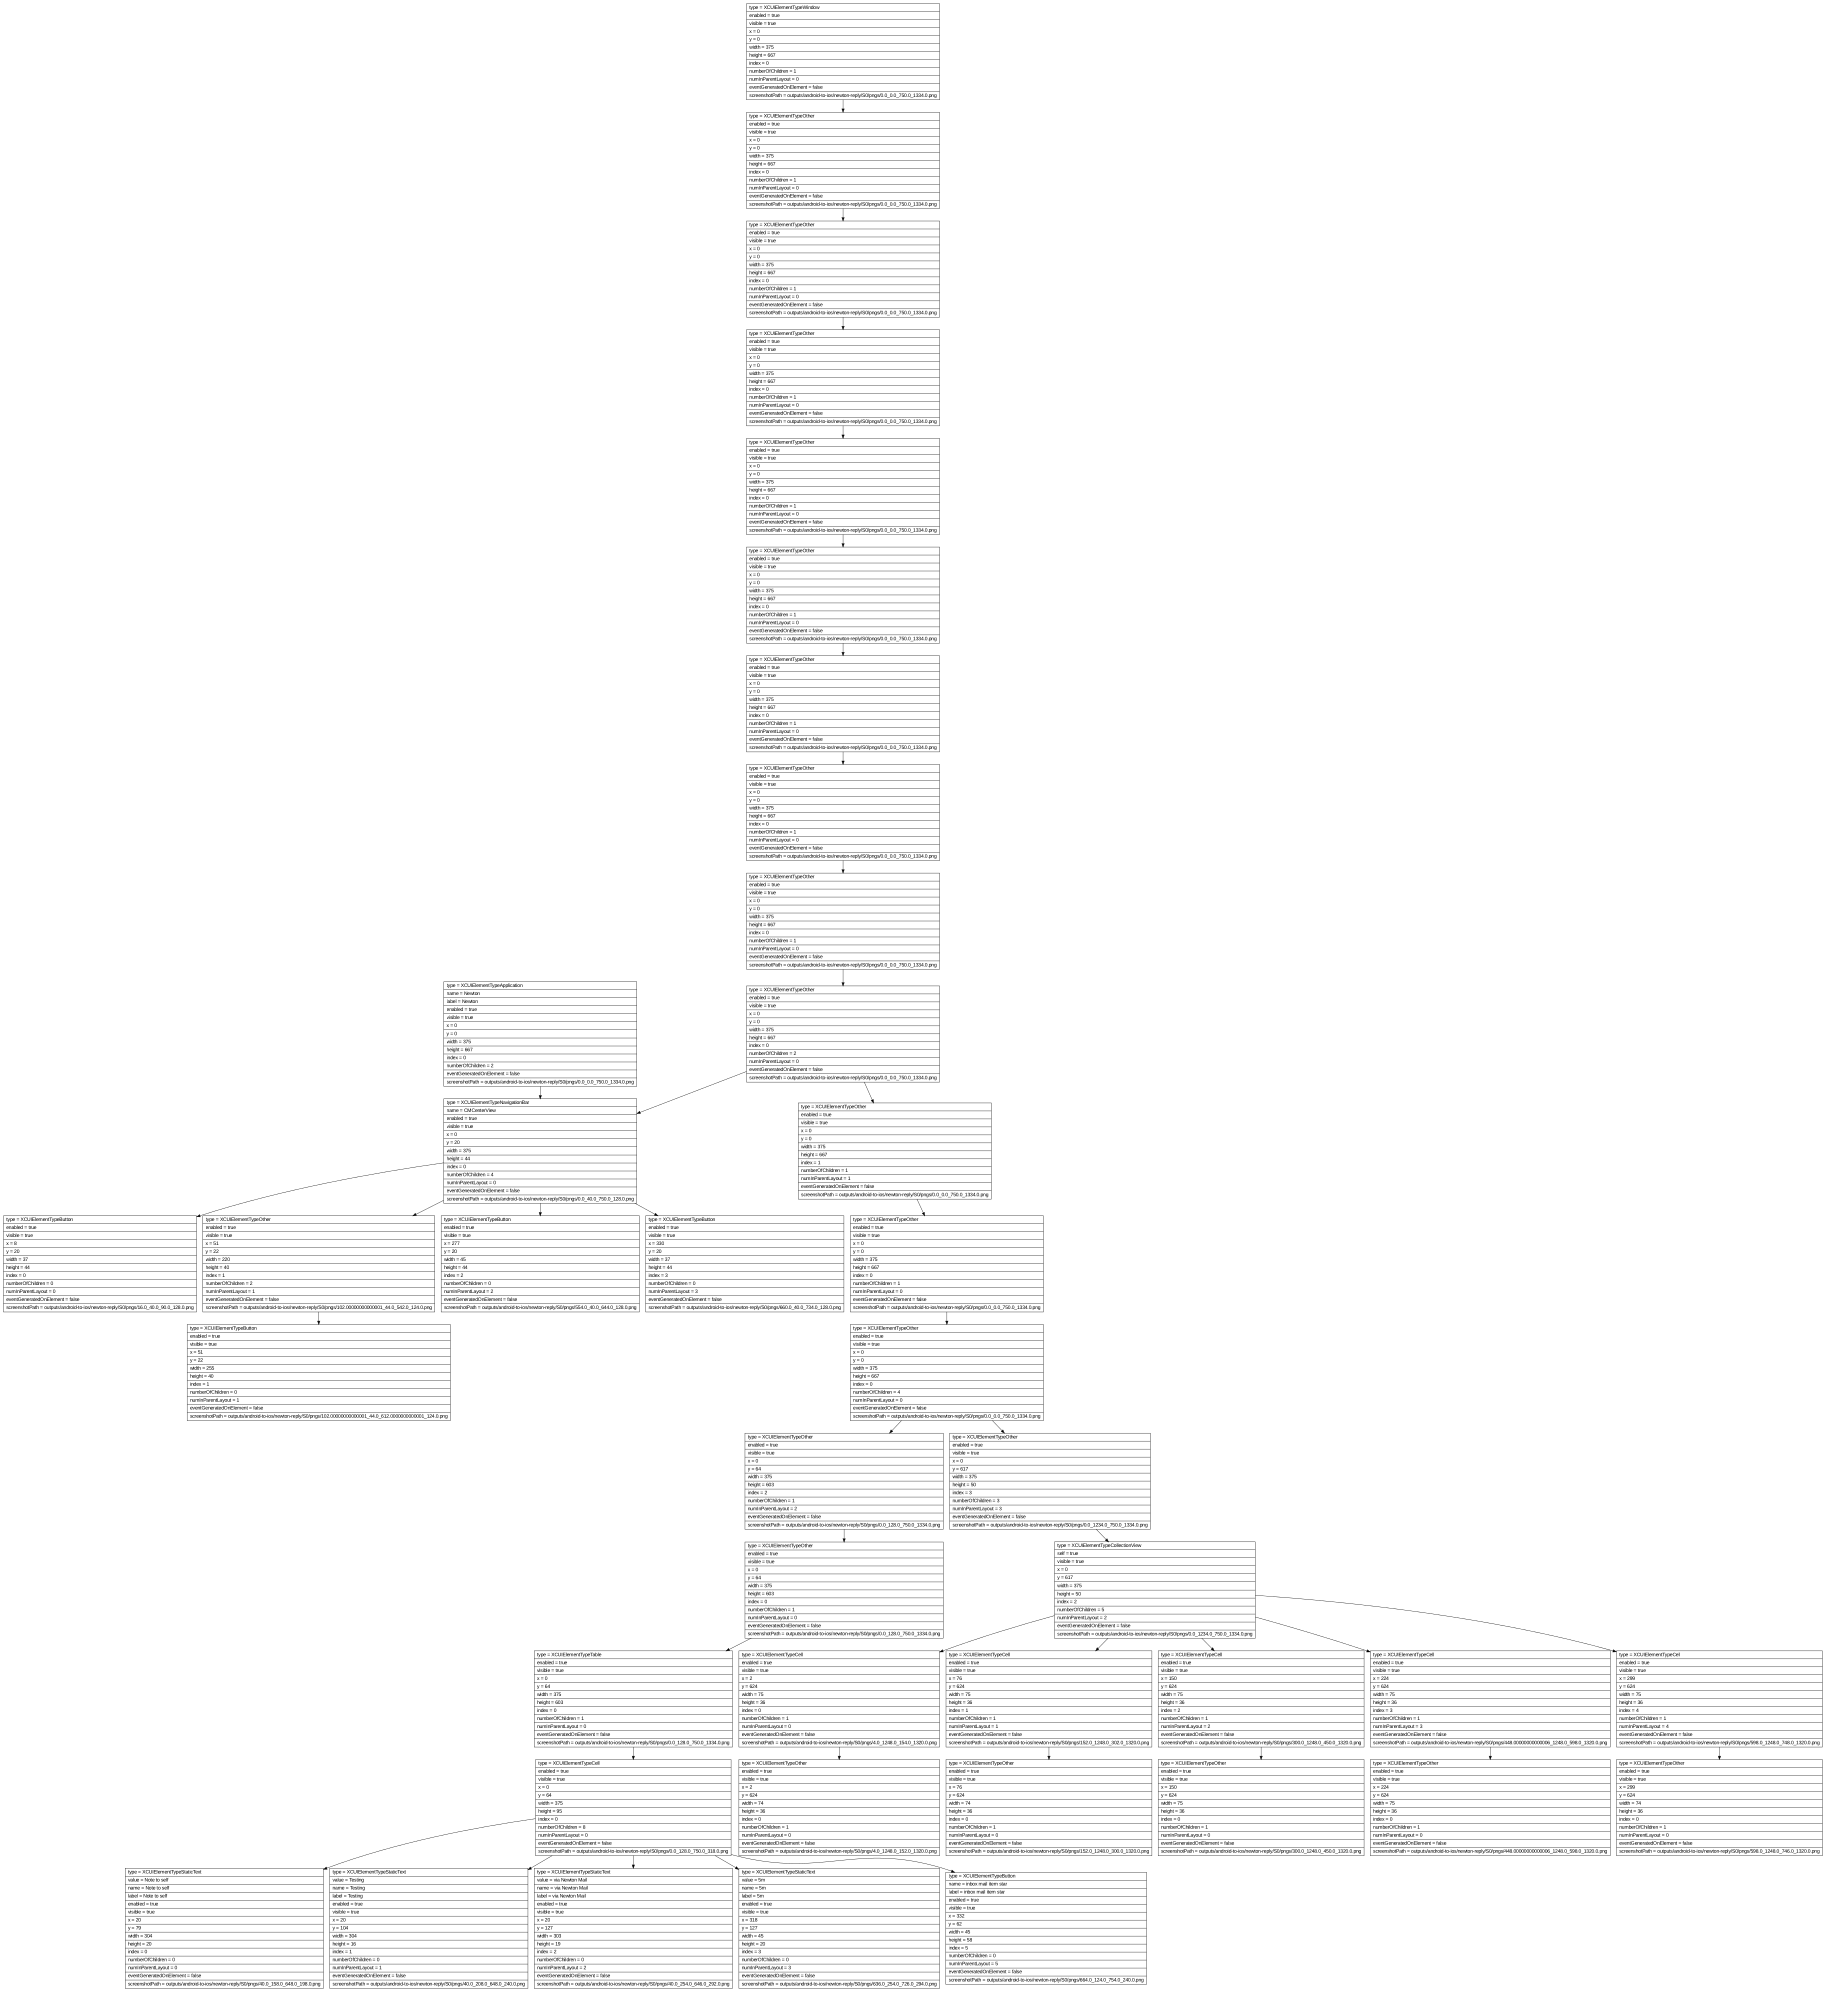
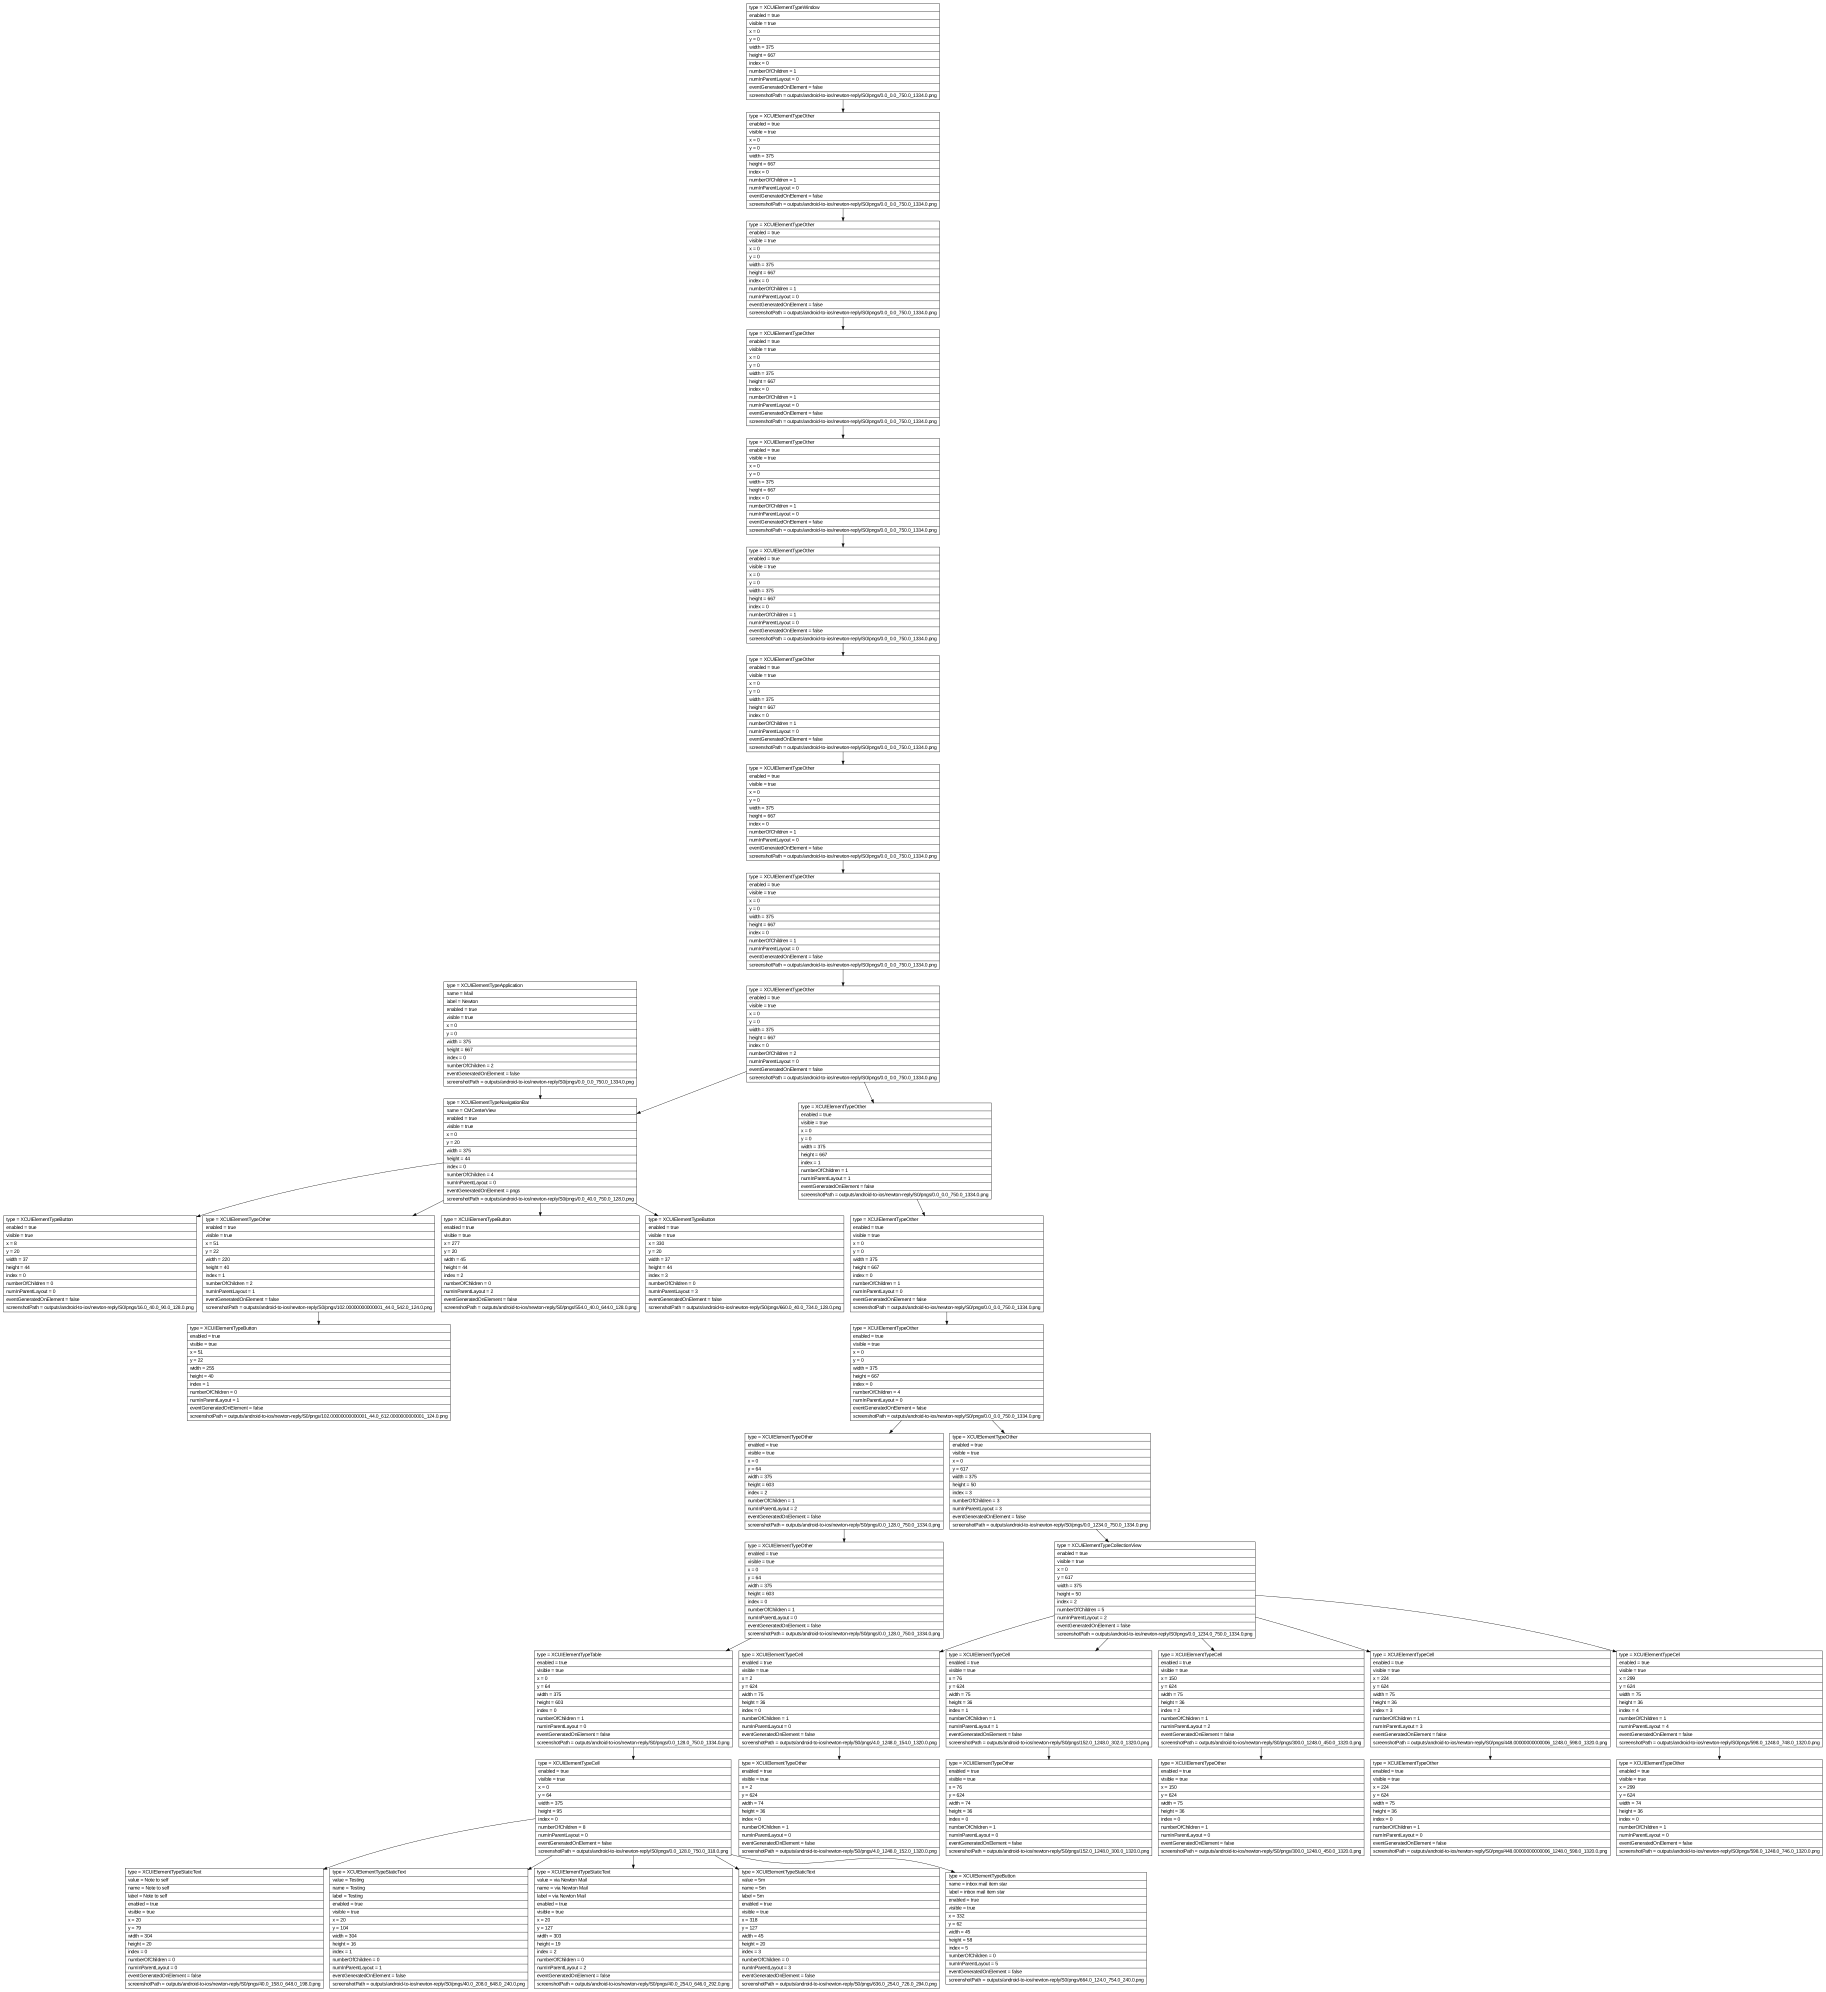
node "type = XCUIElementTypeApplication": text "name = Newton" -> "name = Mail"
node "type = XCUIElementTypeNavigationBar": text "eventGeneratedOnElement = false" -> "eventGeneratedOnElement = pngs"
node "type = XCUIElementTypeCollectionView": text "self = true" -> "enabled = true"
